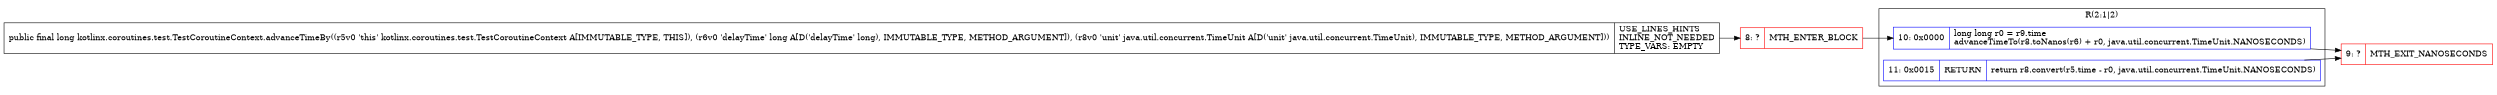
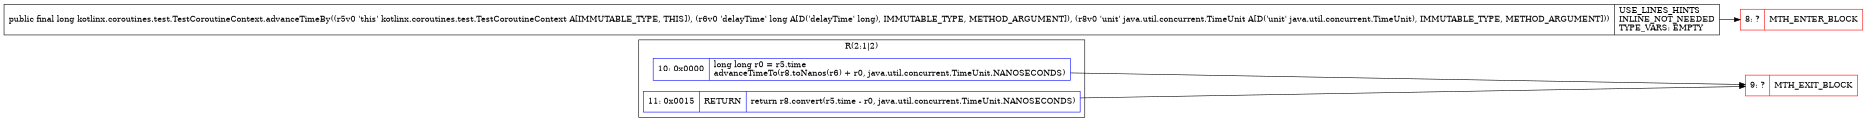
node "10: 0x0000": text "long long r0 = r9.time" -> "long long r0 = r5.time"
edge "8: ?" -> "10: 0x0000": removed
node "9: ?": text "MTH_EXIT_NANOSECONDS" -> "MTH_EXIT_BLOCK"
